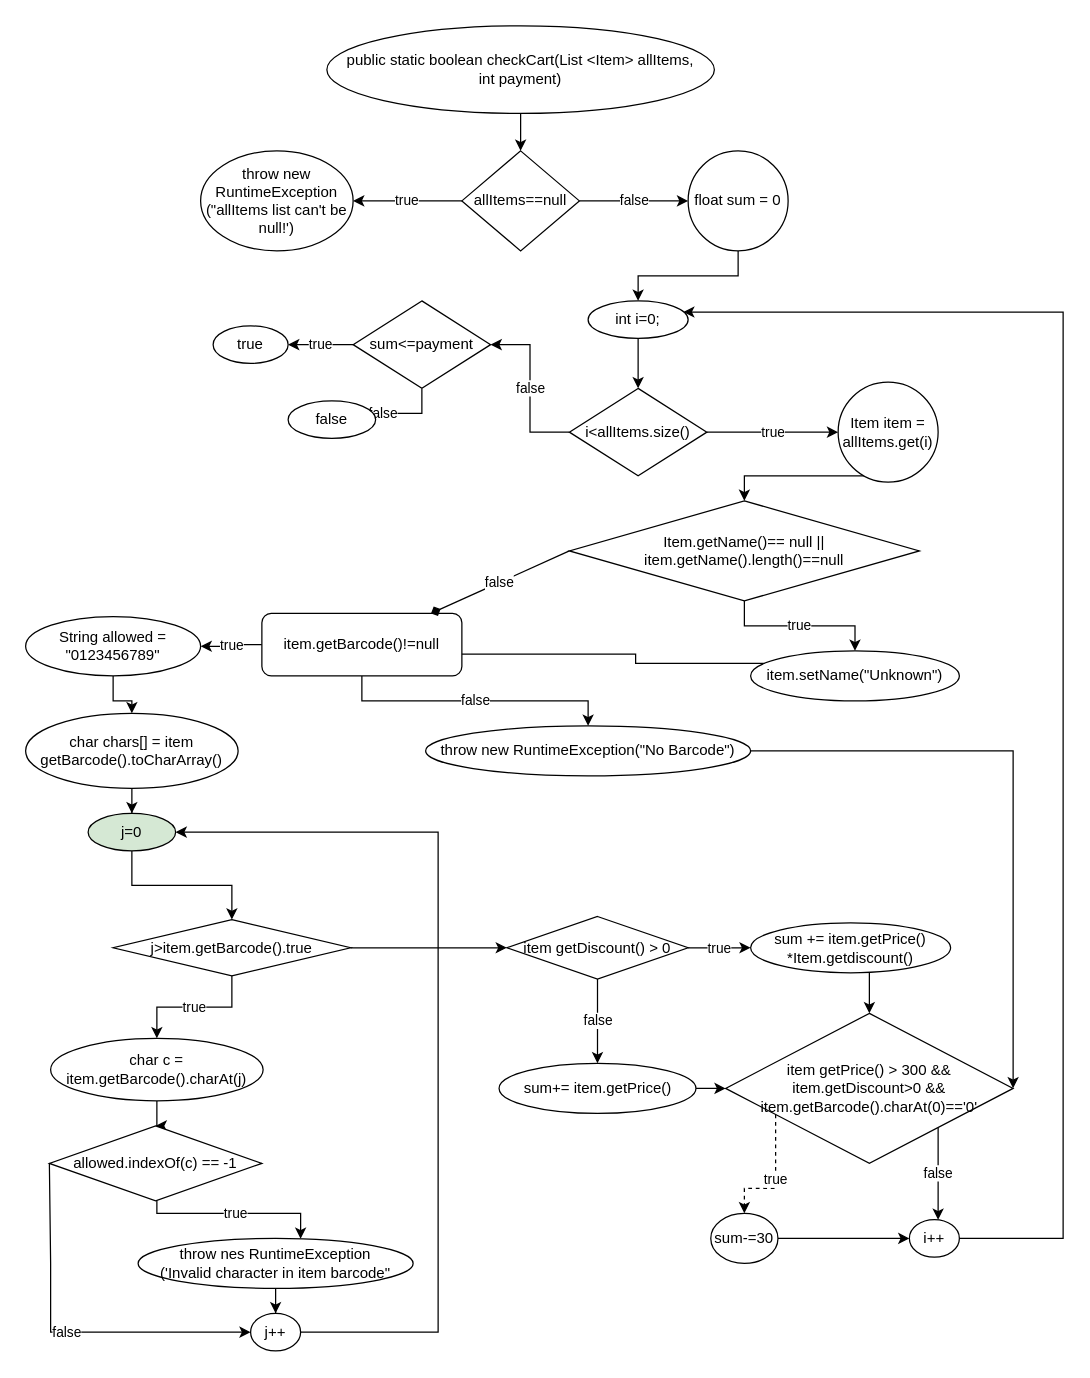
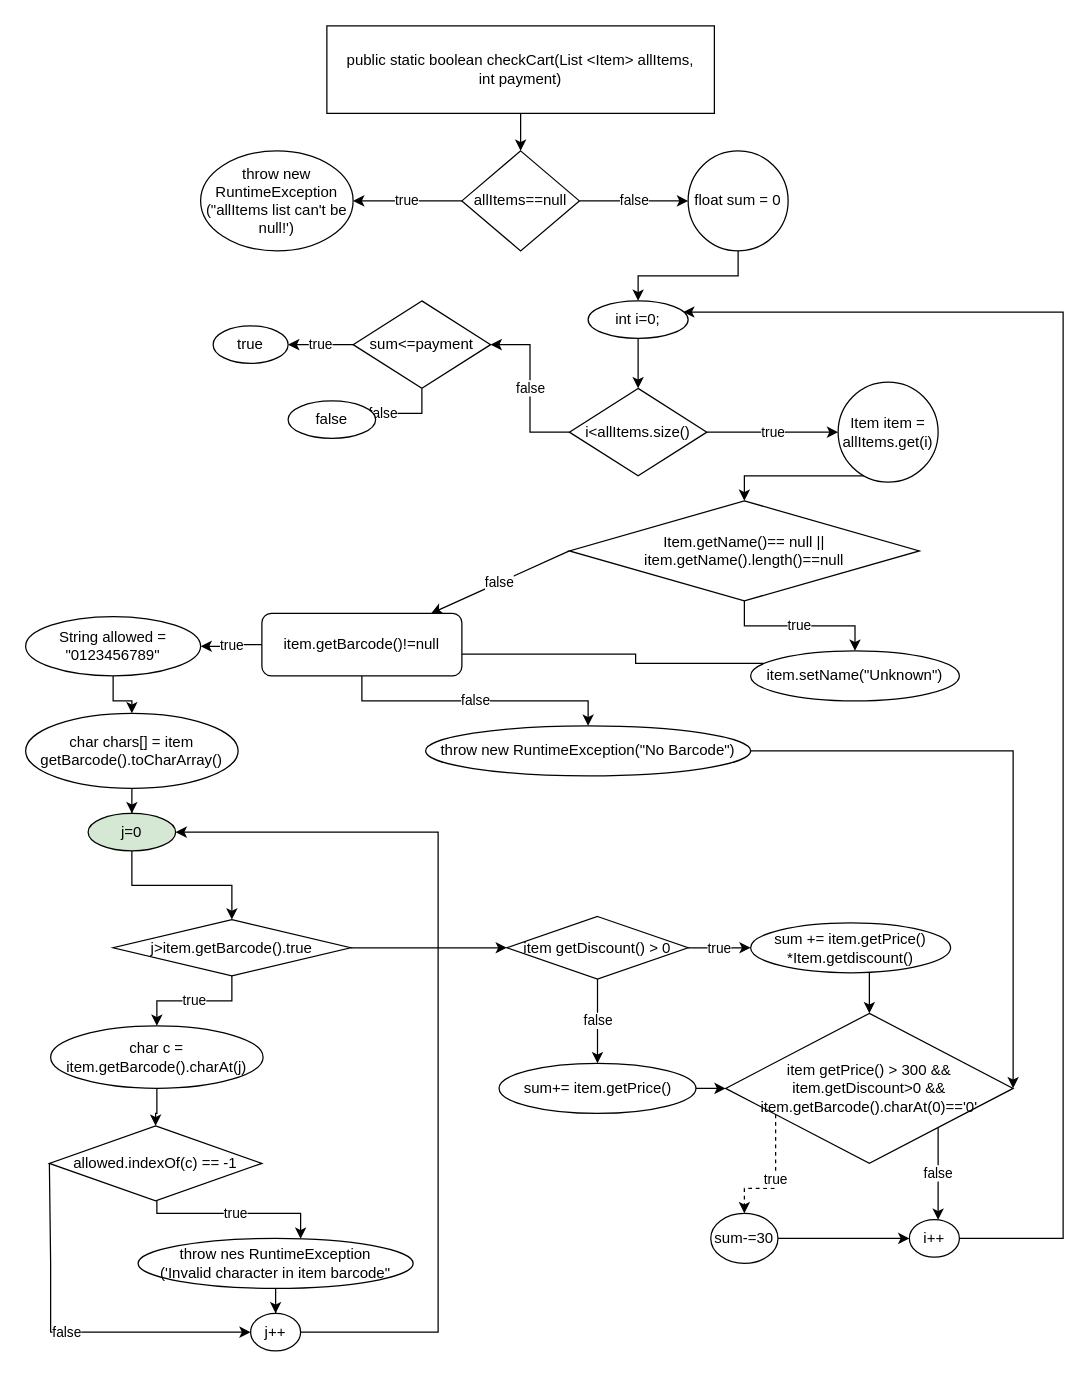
node "public static boolean checkCart(List <Item> allItems, int payment)": shape ellipse -> rectangle
edge "Item.getName()== null || item.getName().length()==null" -> "item.getBarcode()!=null": arrowhead diamond -> classic
node "char c = item.getBarcode().charAt(j)": moved (157, 1069) -> (157, 1057)
